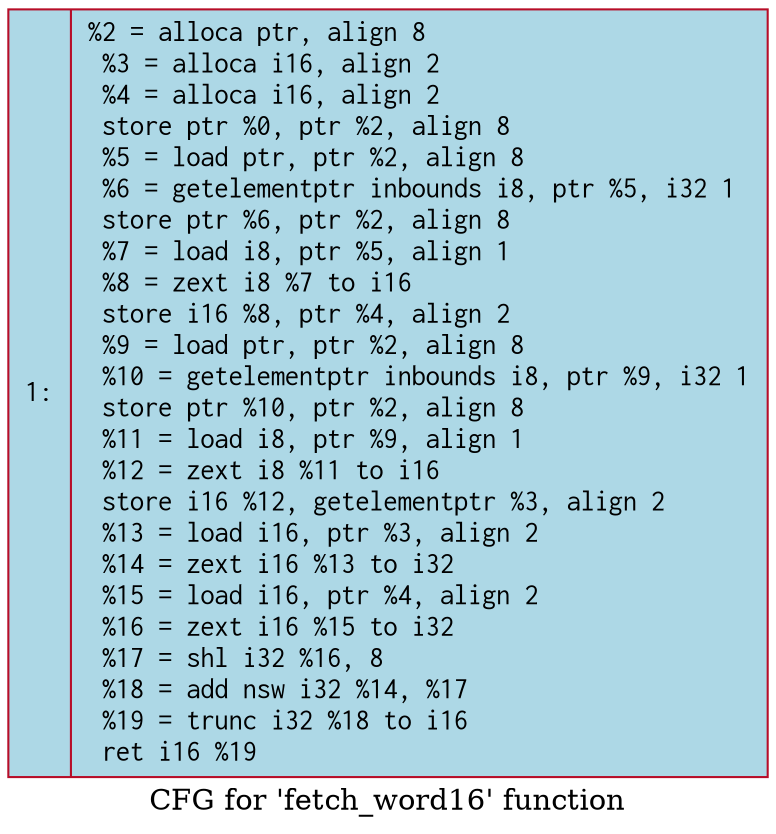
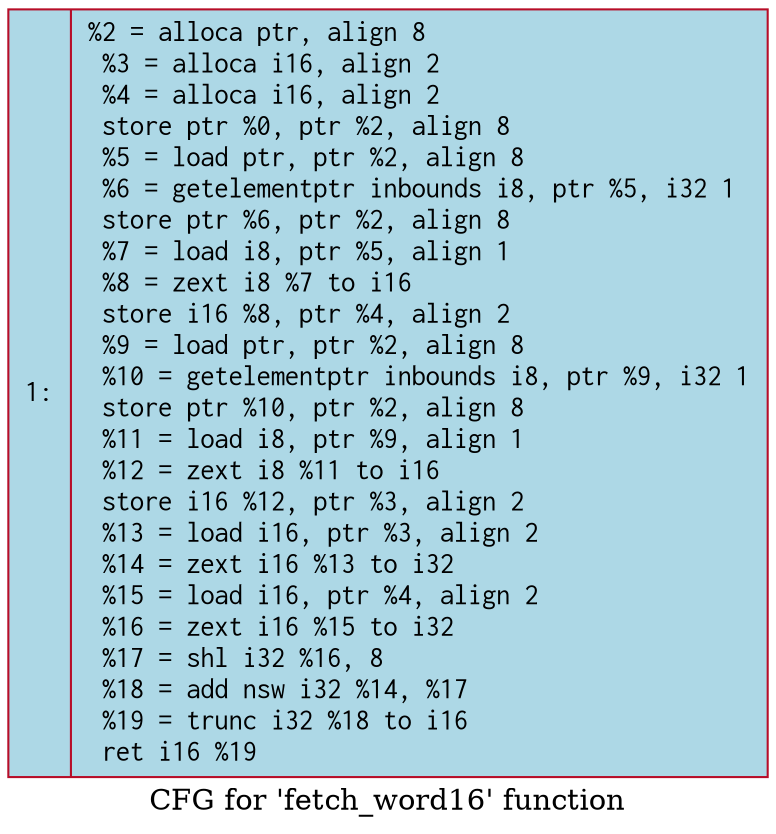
node "1:": text "store i16 %12, getelementptr %3, align 2" -> "store i16 %12, ptr %3, align 2"
